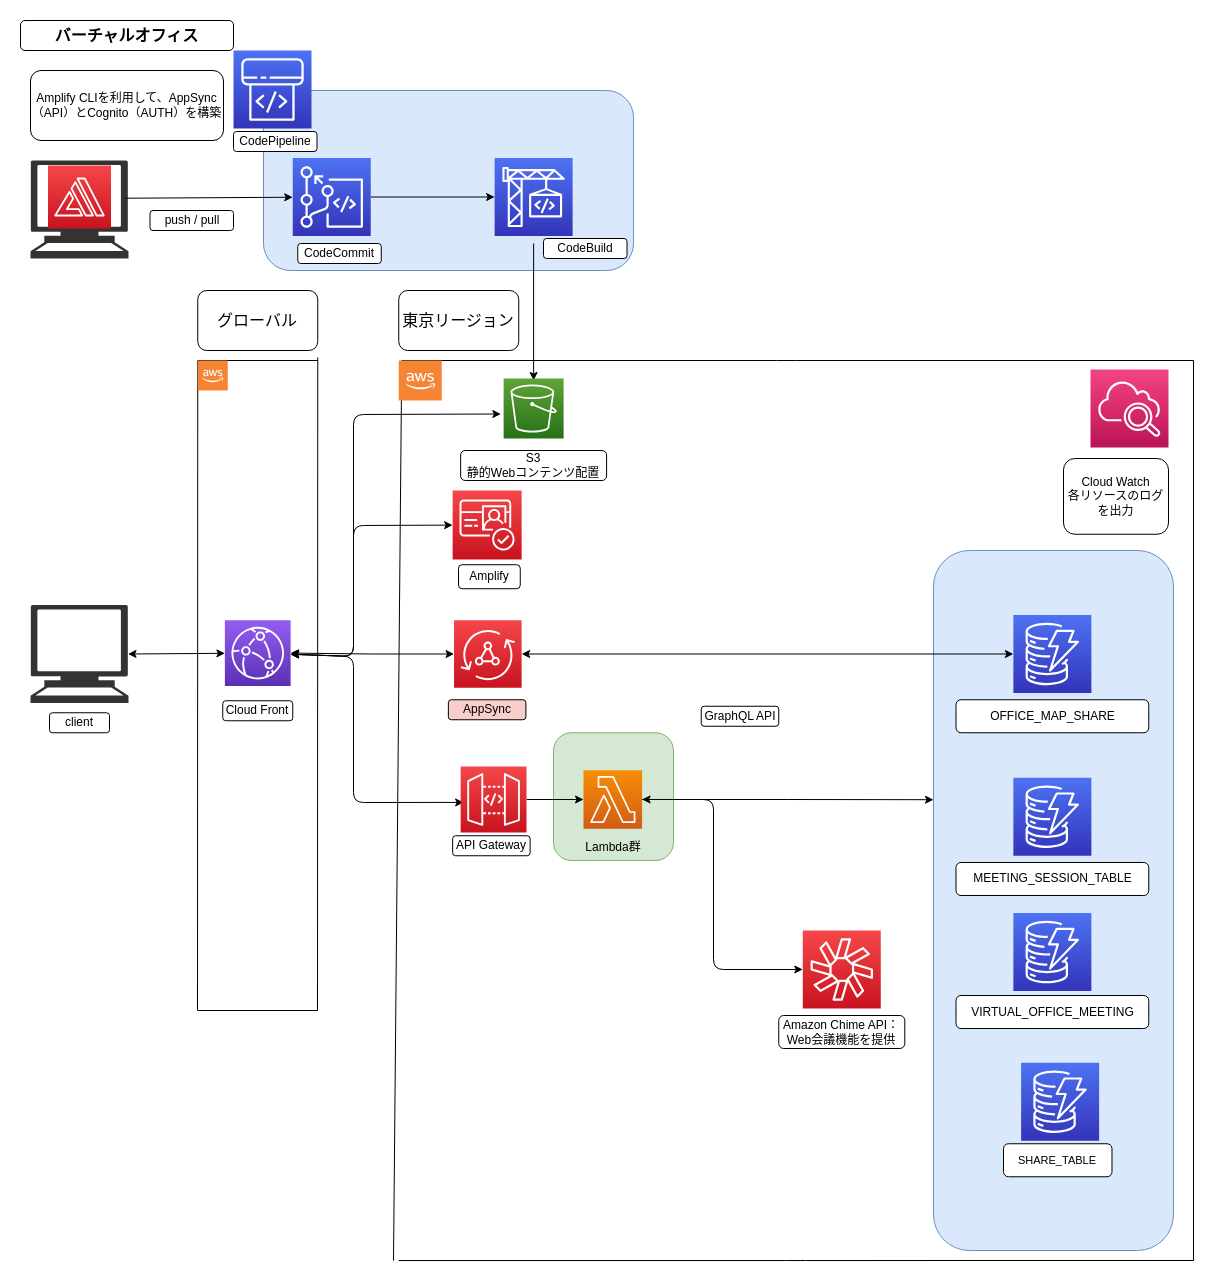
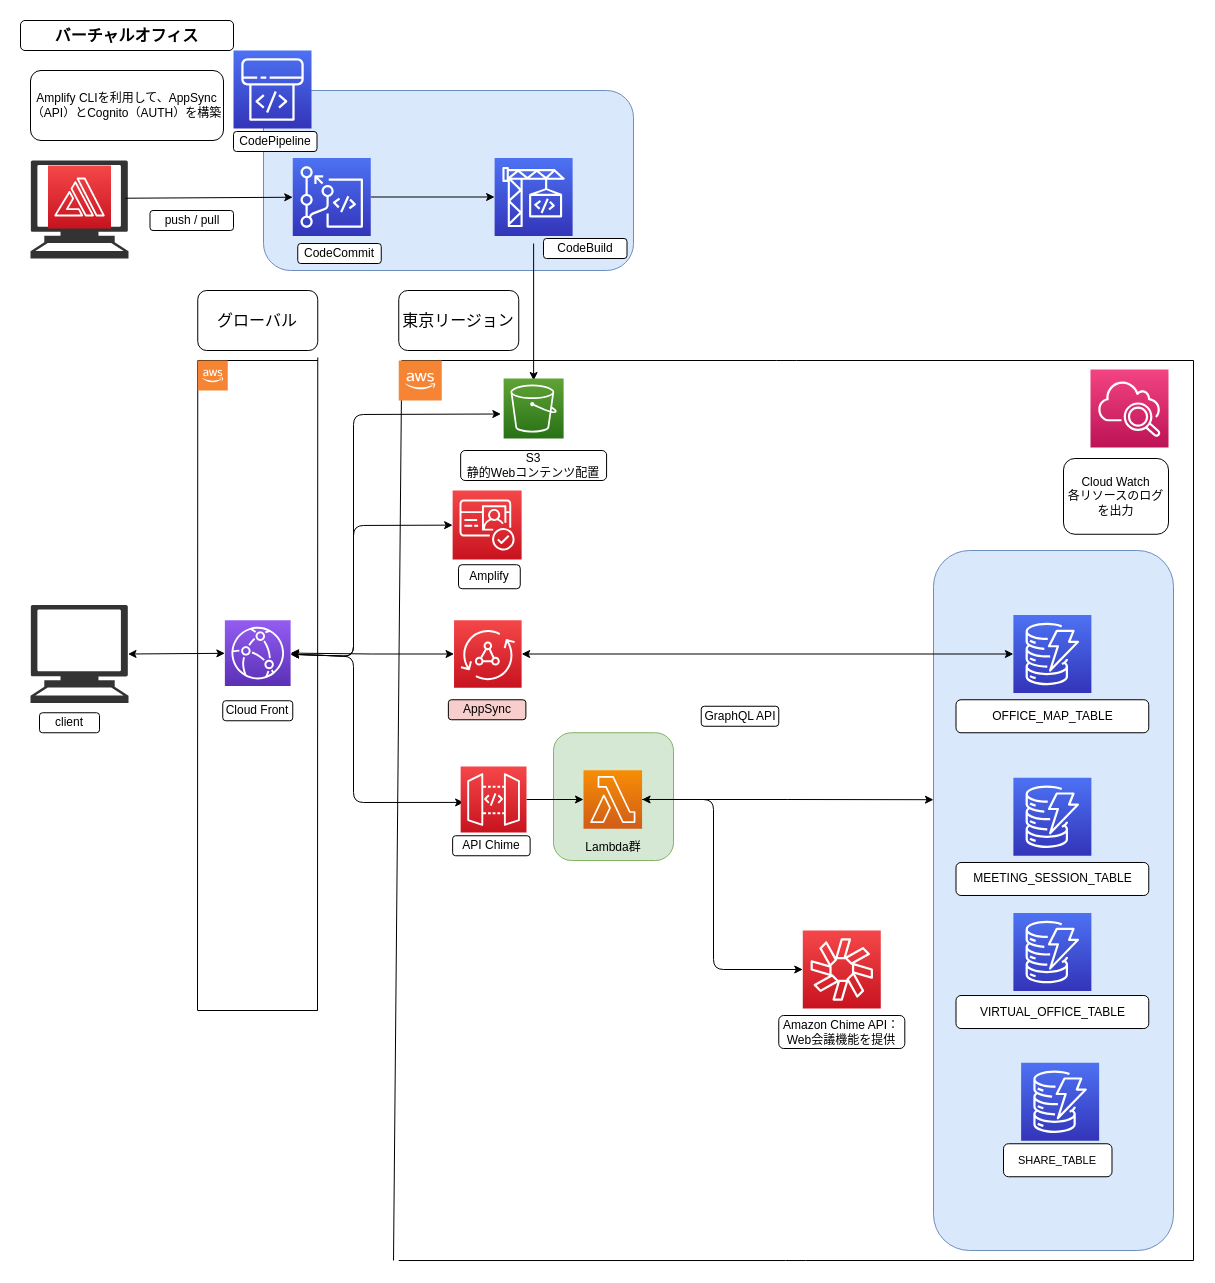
node "OFFICE_MAP_SHARE": label "OFFICE_MAP_SHARE" -> "OFFICE_MAP_TABLE"
node "client": moved (80, 723) -> (70, 723)
node "API Gateway": label "API Gateway" -> "API Chime"
node "VIRTUAL_OFFICE_MEETING": label "VIRTUAL_OFFICE_MEETING" -> "VIRTUAL_OFFICE_TABLE"
